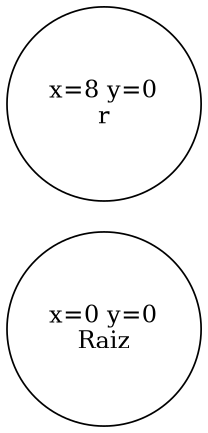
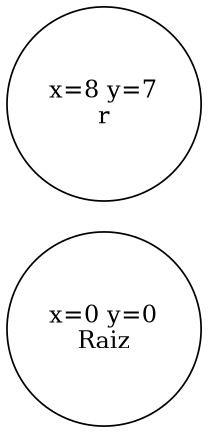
node "x=8 y=0 r": label "x=8 y=0 r" -> "x=8 y=7 r"
